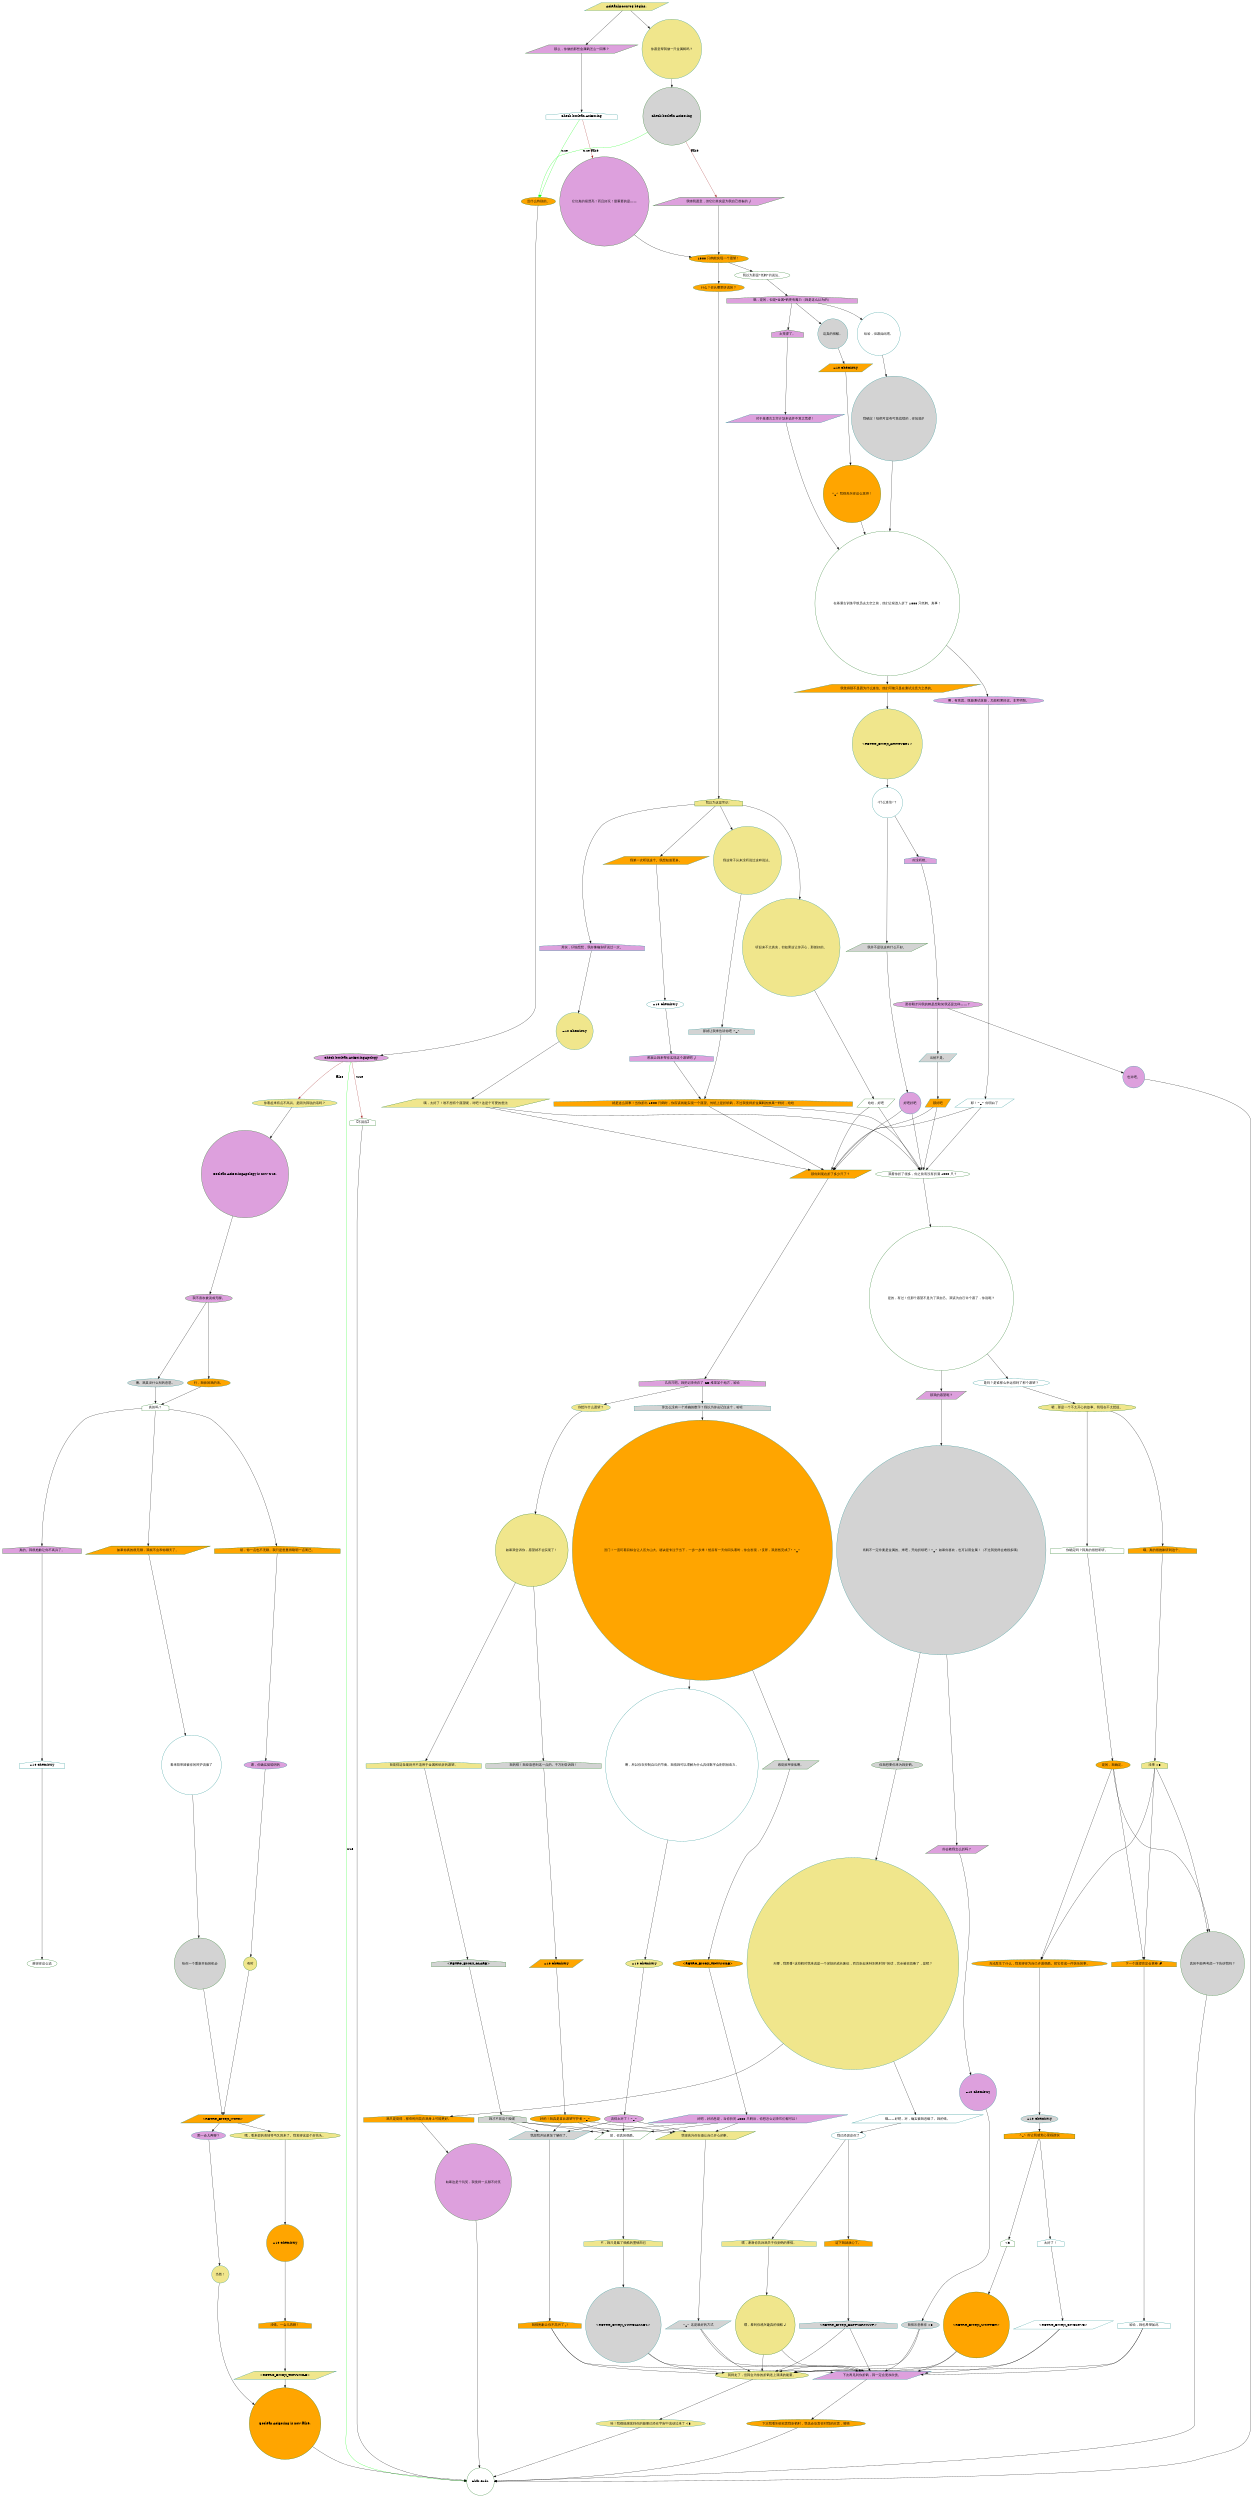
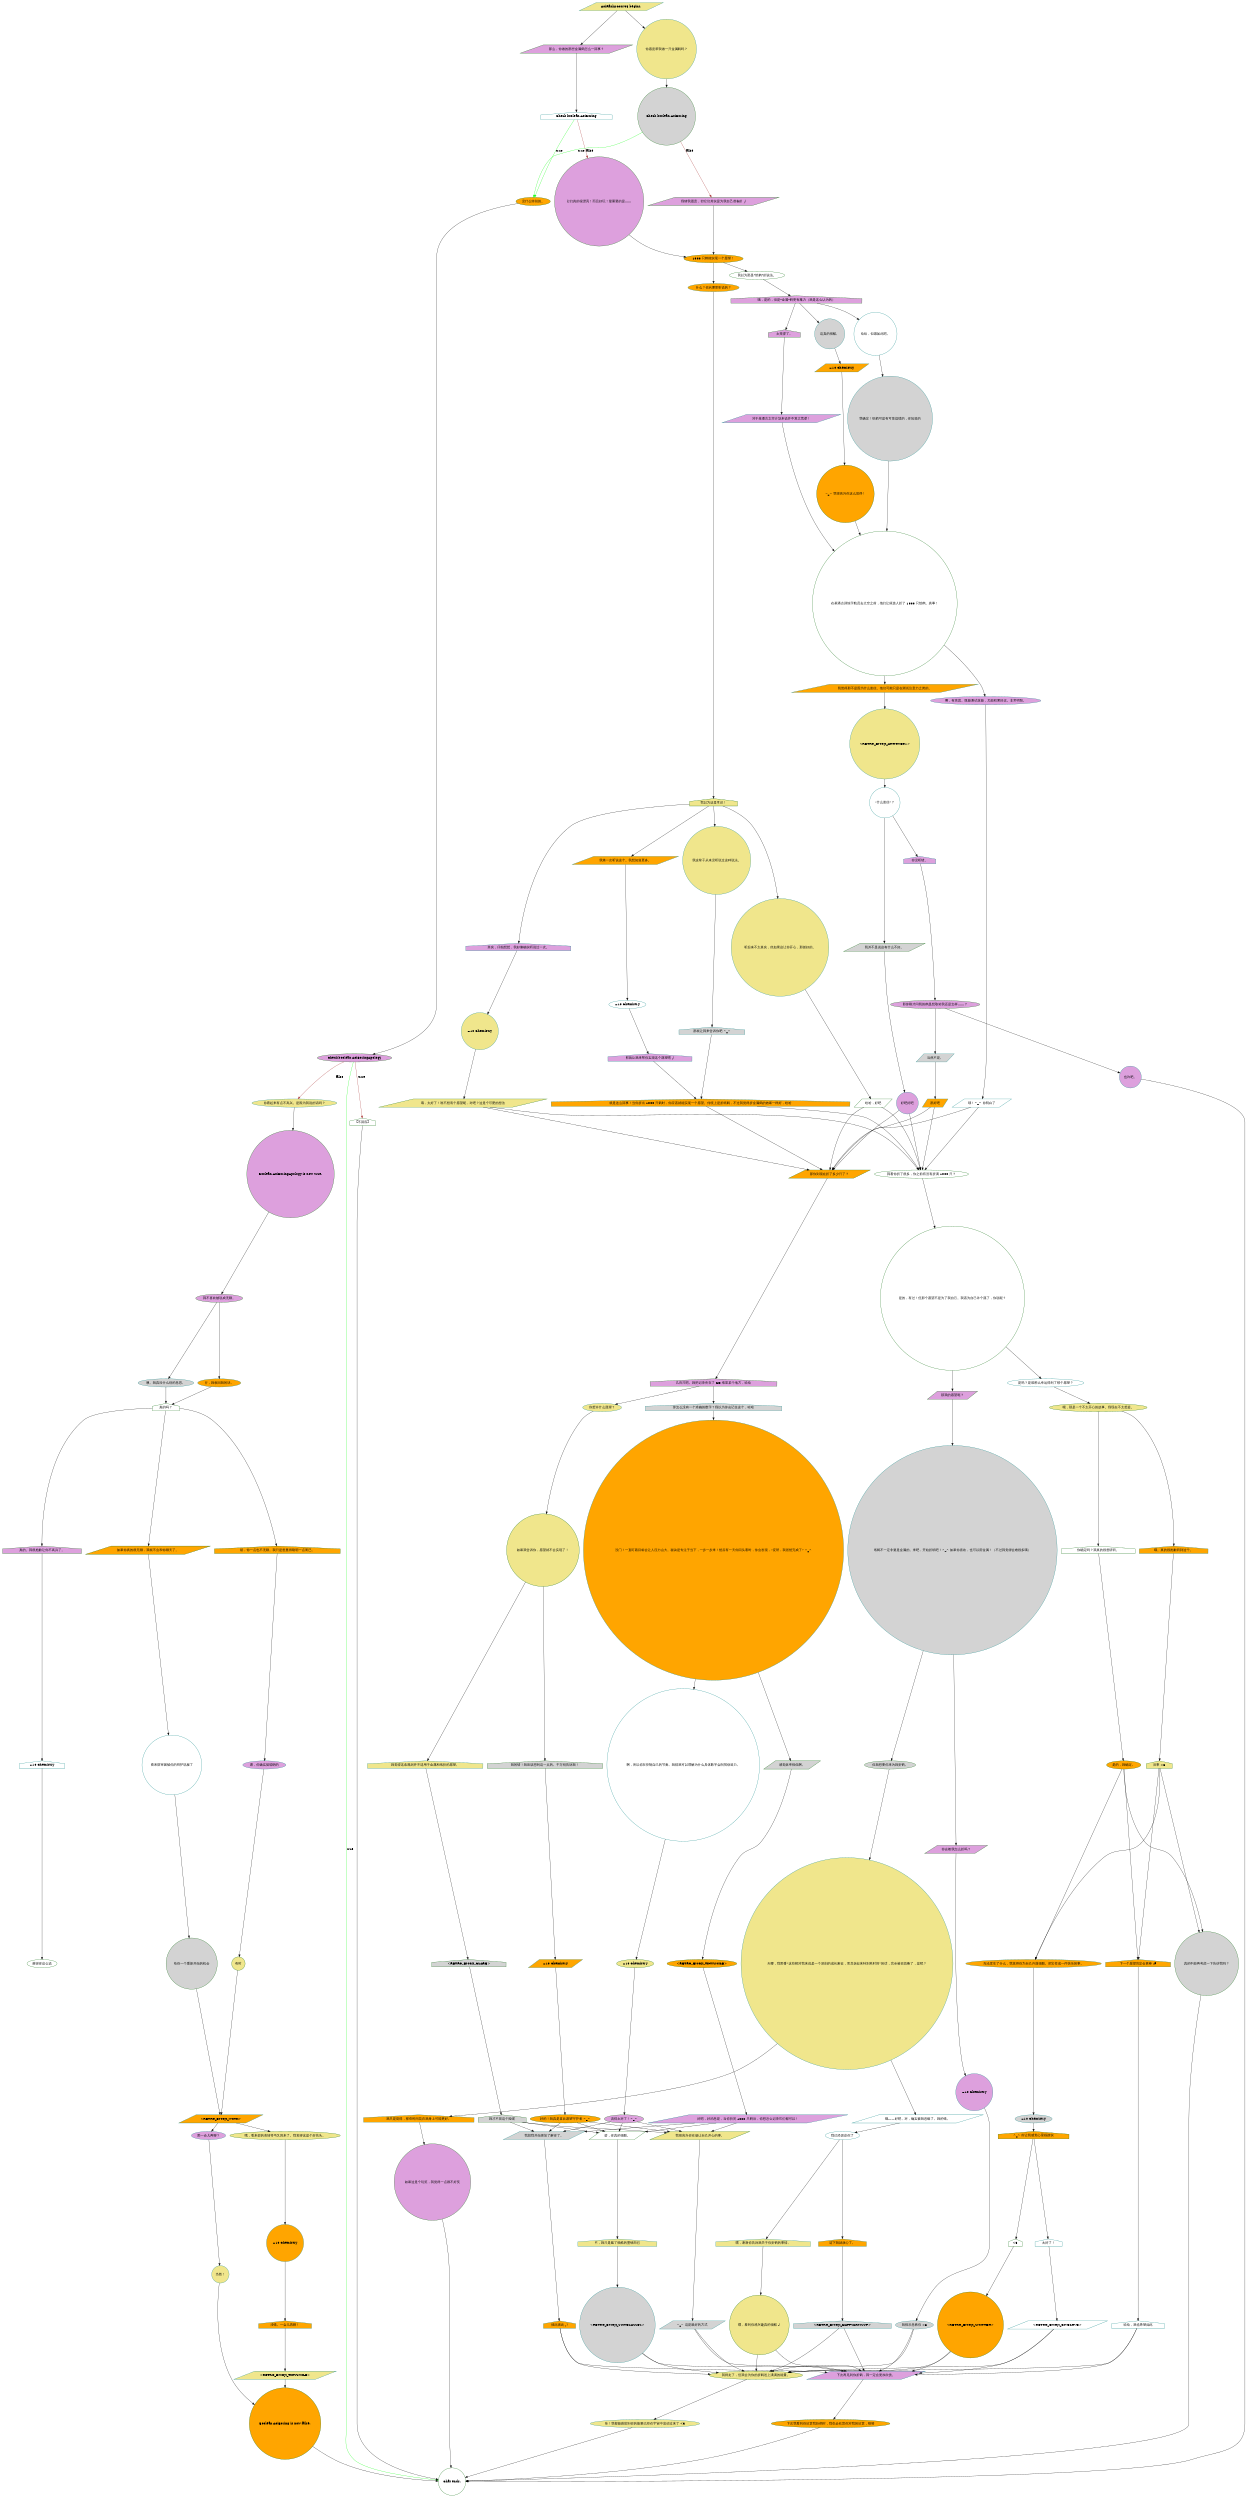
node "我很抱歉让你不高兴了 ;)": label "我很抱歉让你不高兴了 ;)" -> "彼此彼此 ;)"
